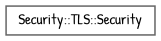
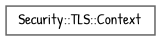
node "Security::TLS::Security": label "Security::TLS::Security" -> "Security::TLS::Context"
